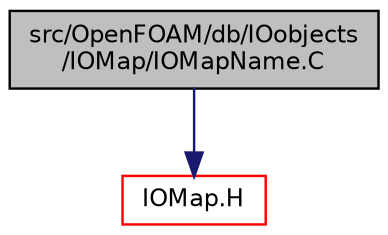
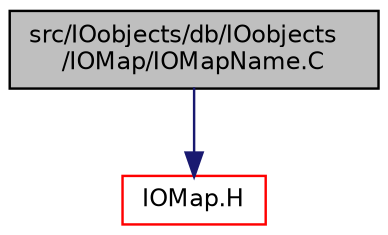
node "src/OpenFOAM/db/IOobjects /IOMap/IOMapName.C": label "src/OpenFOAM/db/IOobjects /IOMap/IOMapName.C" -> "src/IOobjects/db/IOobjects /IOMap/IOMapName.C"
